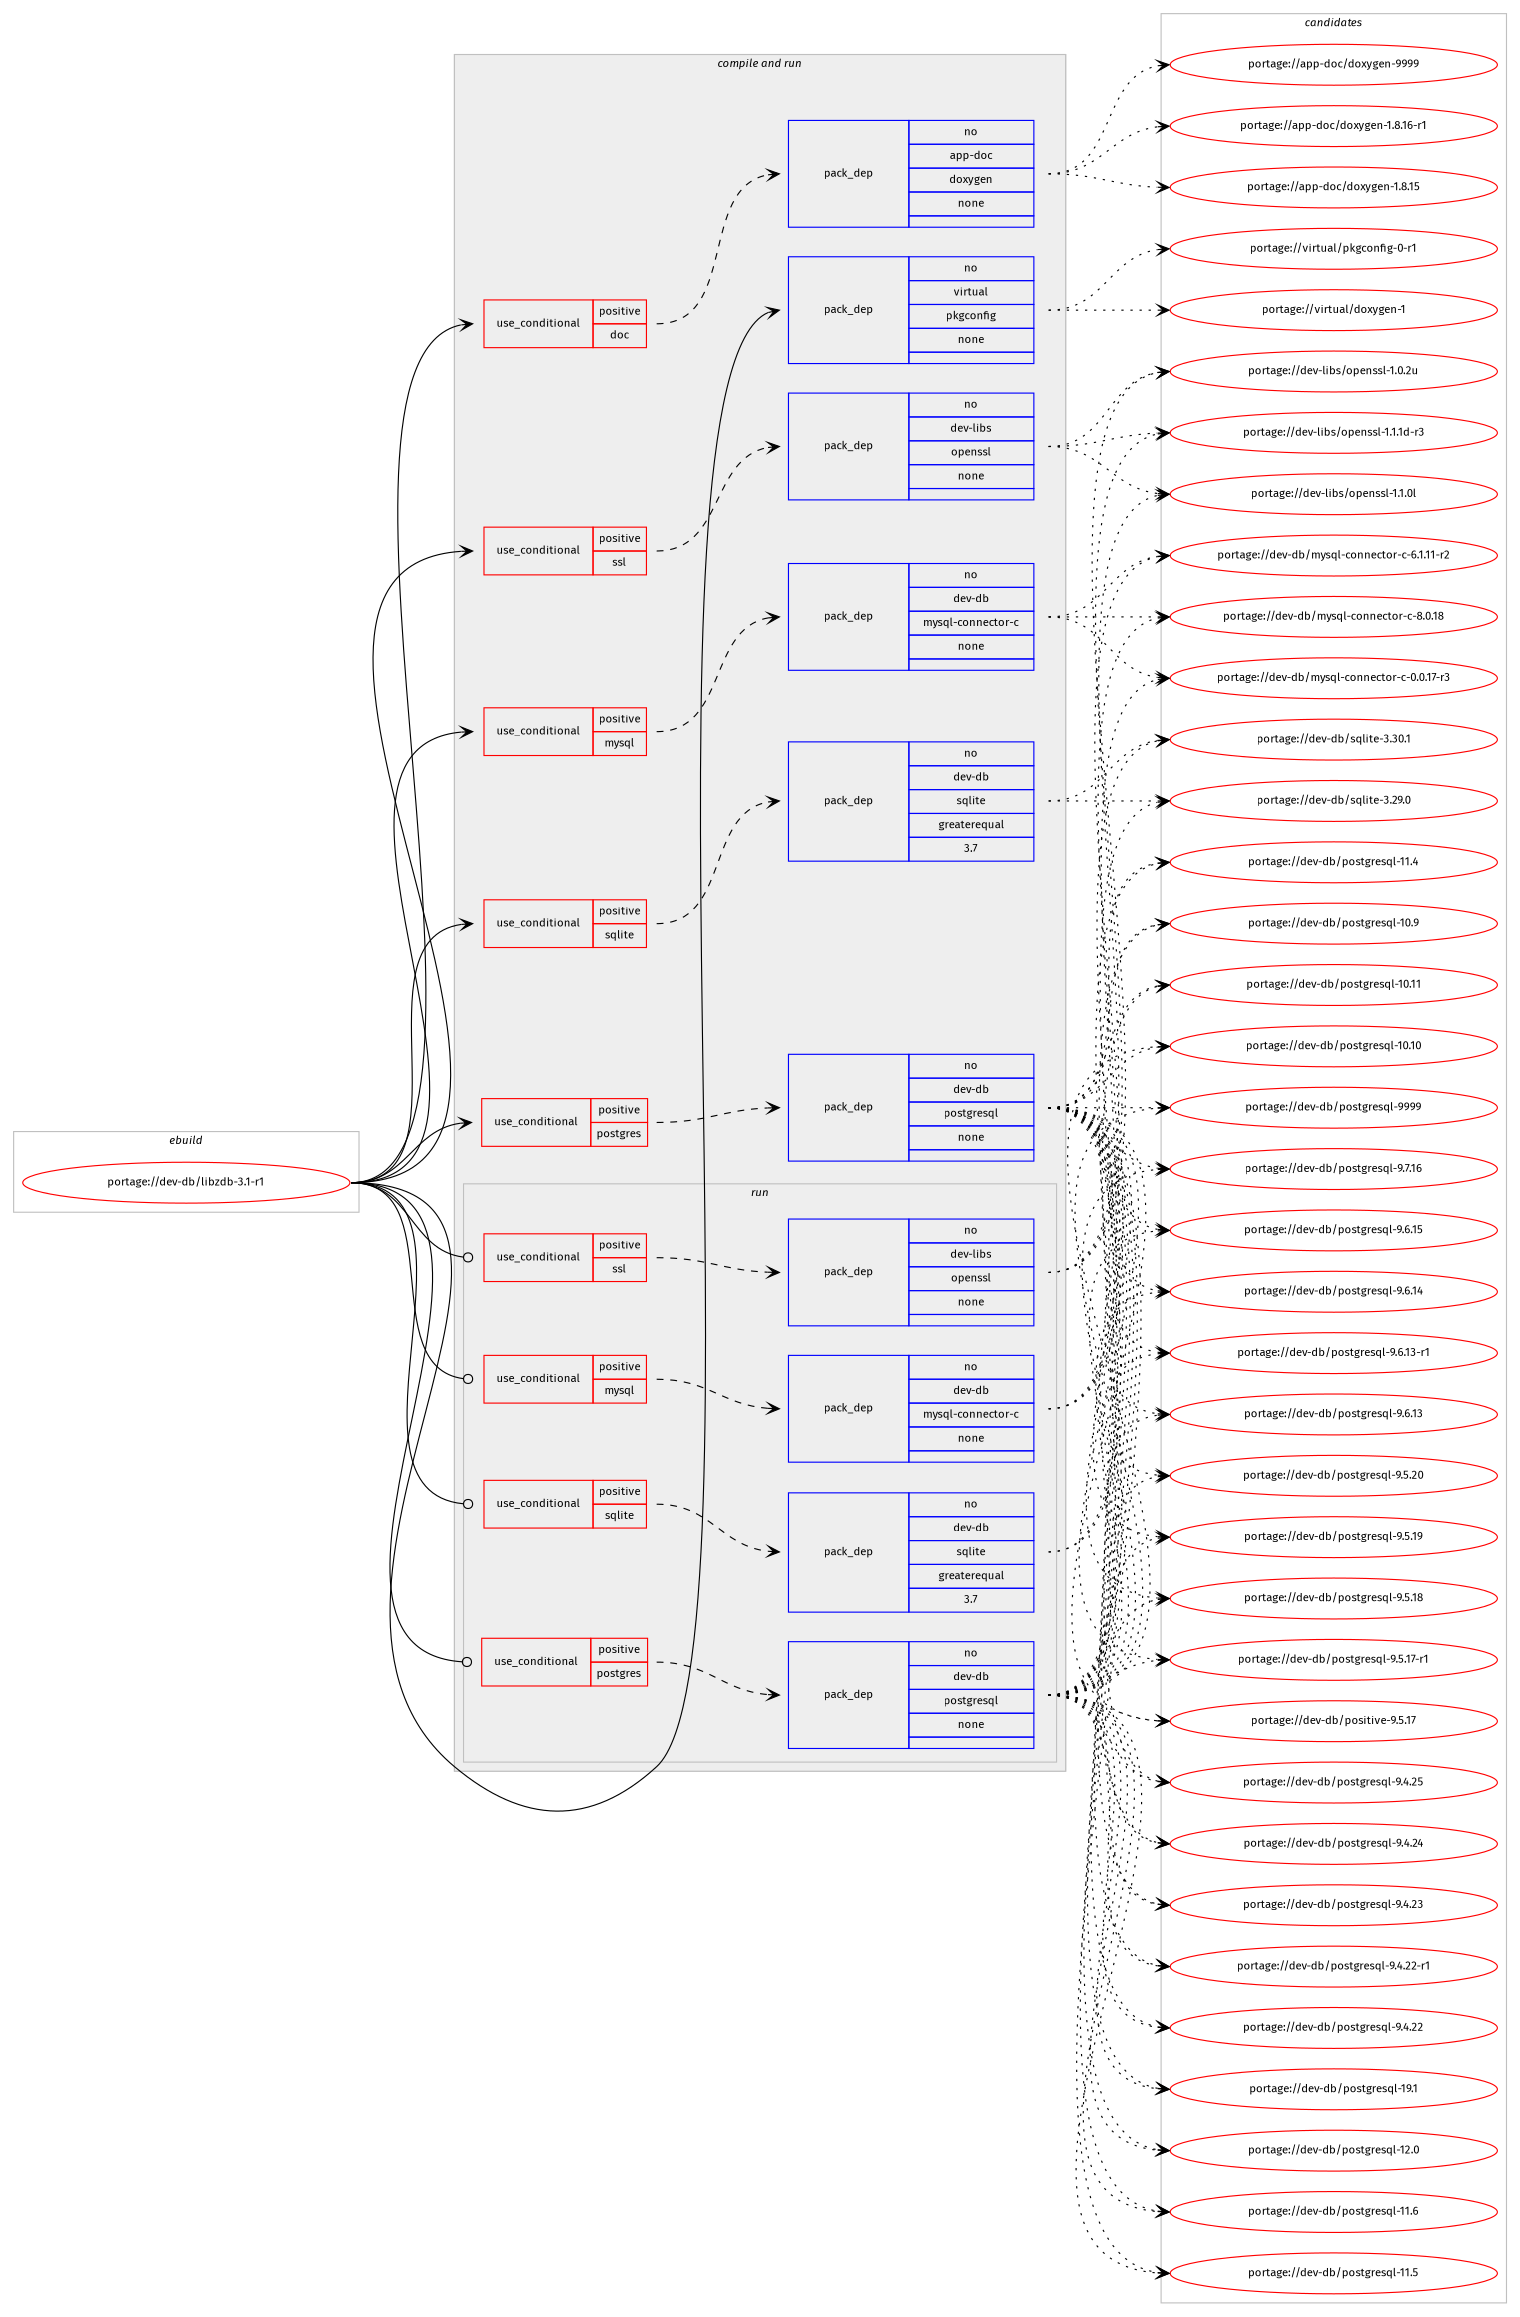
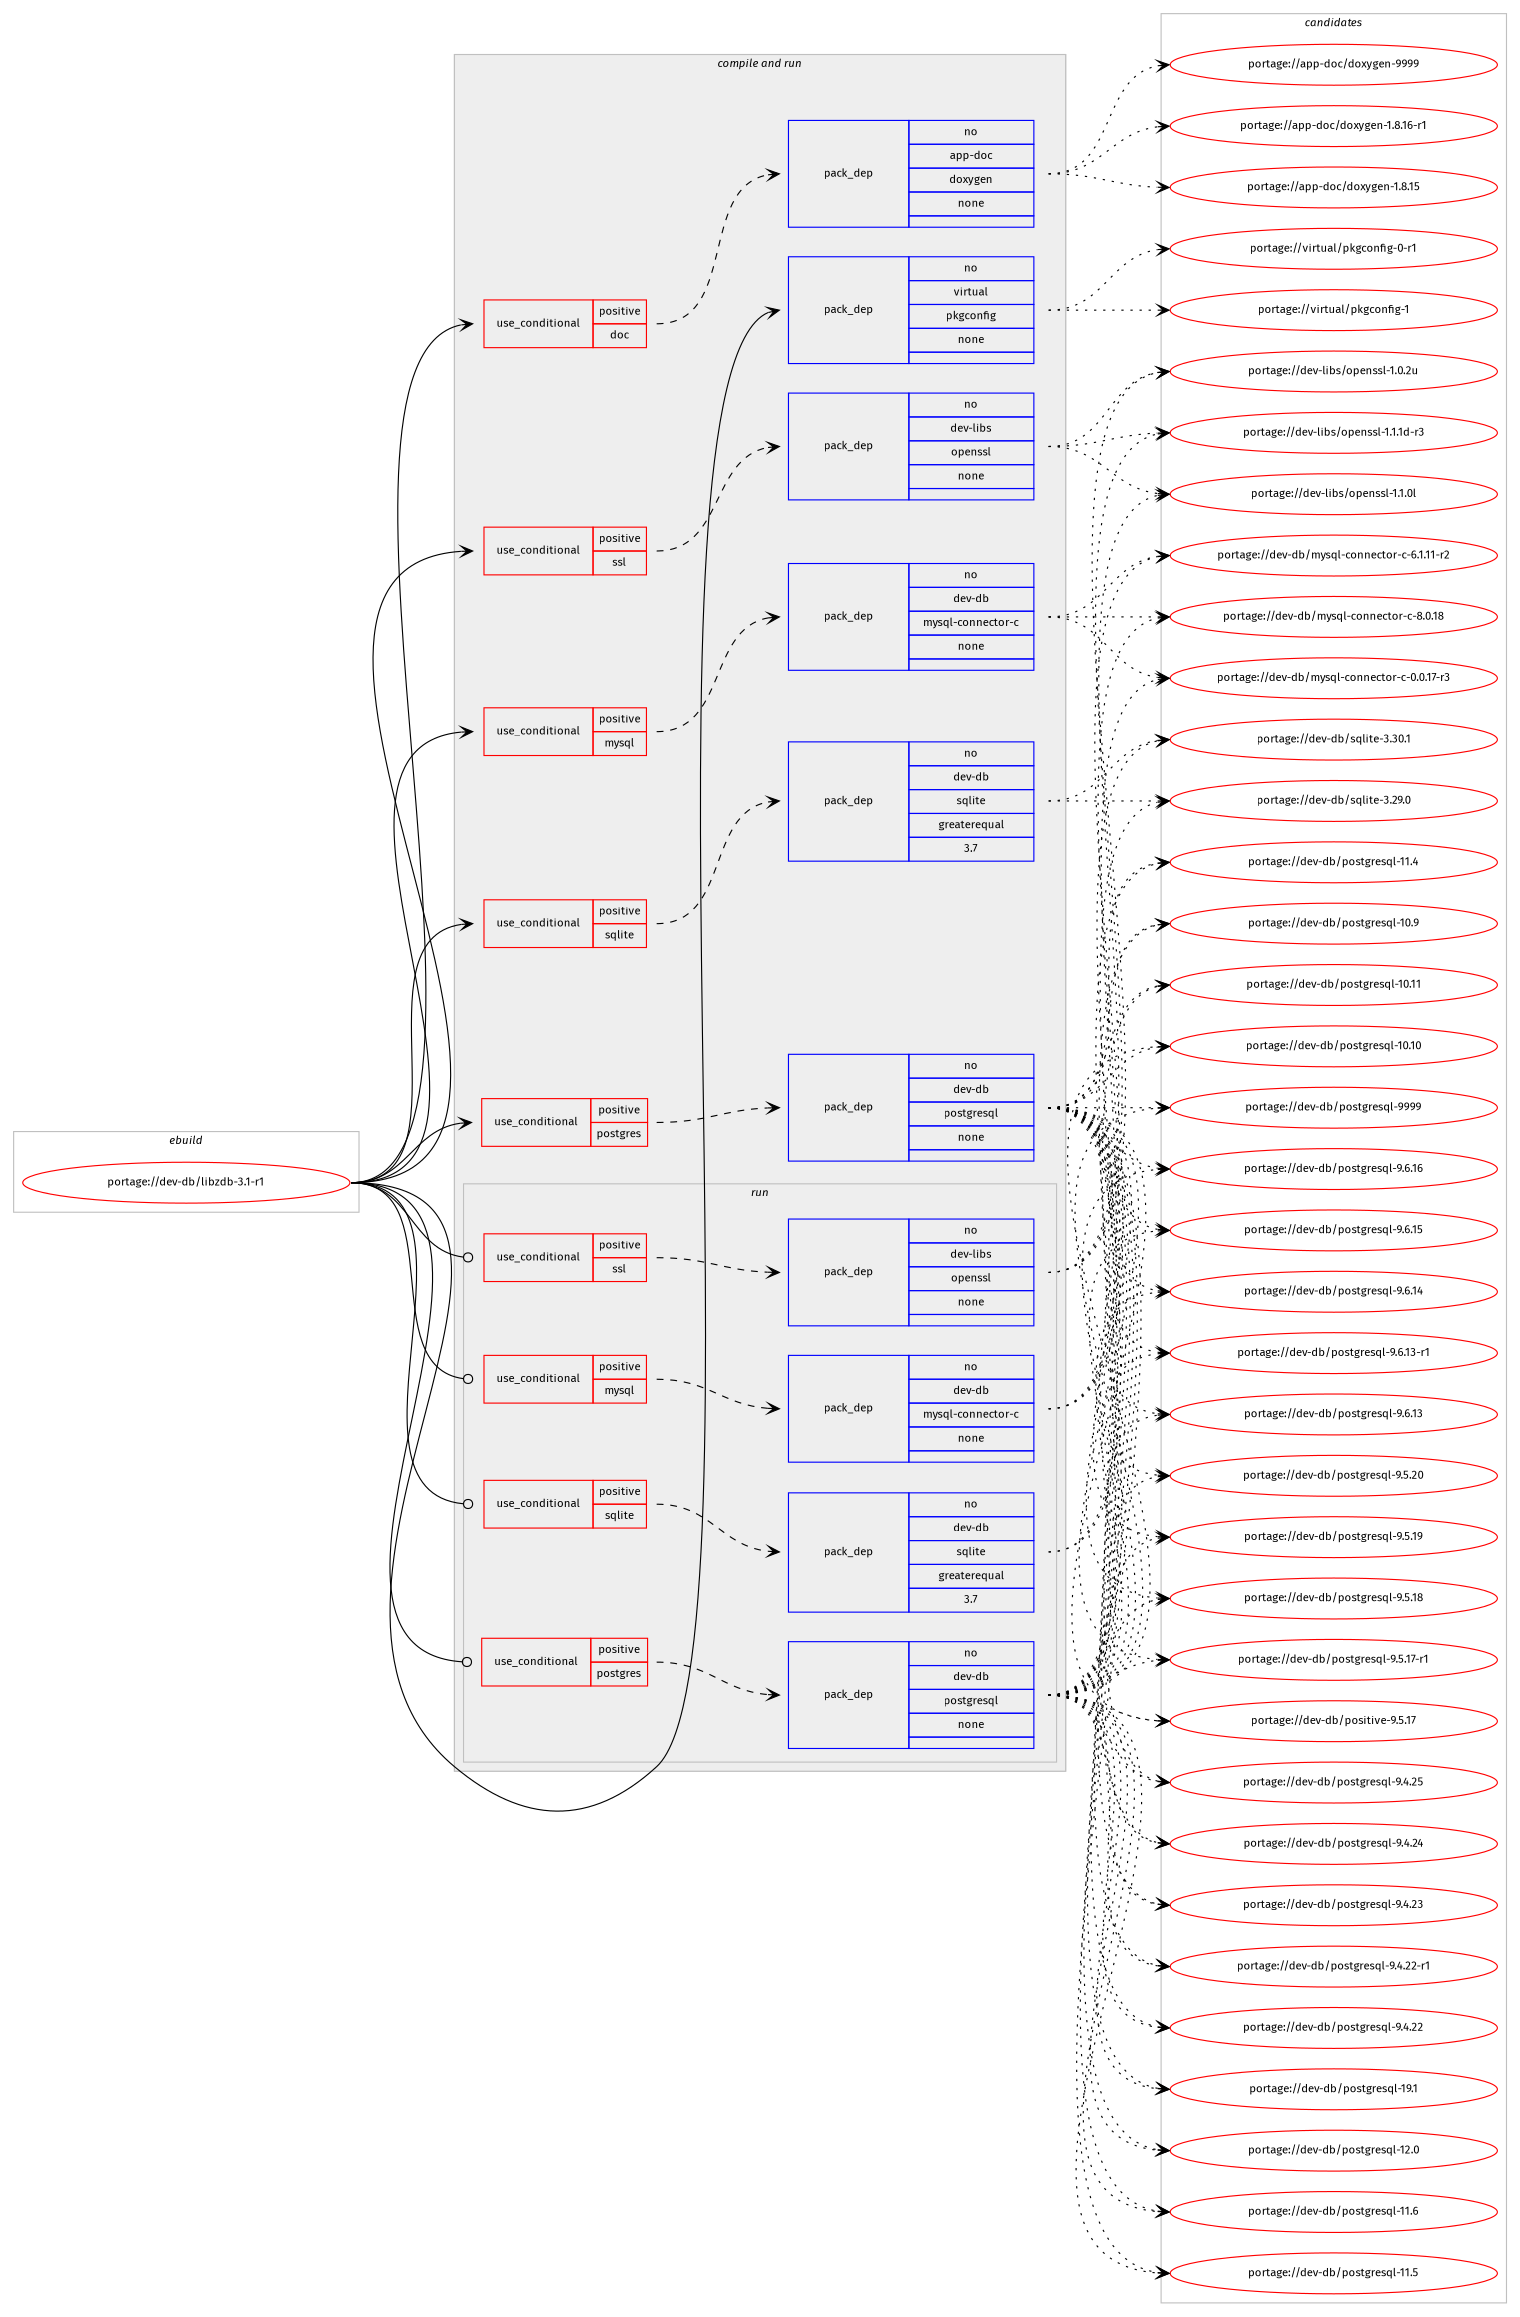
node "portage://virtual/doxygen-1": label "portage://virtual/doxygen-1" -> "portage://virtual/pkgconfig-1"
node "portage://dev-db/postgresql-9.7.16": label "portage://dev-db/postgresql-9.7.16" -> "portage://dev-db/postgresql-9.6.16"
